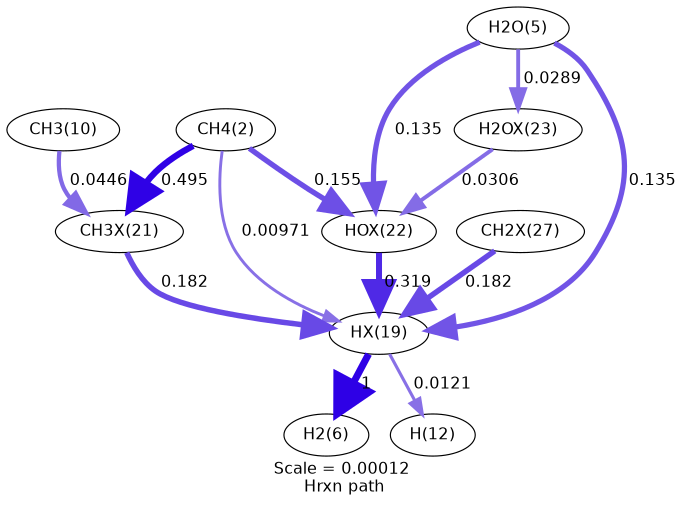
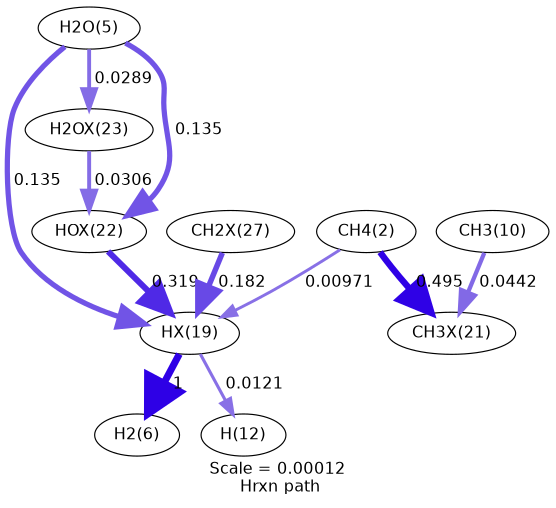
edge "CH4(2)" -> "HOX(22)": removed, label "0.155"
edge "CH3(10)" -> "CH3X(21)": label " 0.0446" -> " 0.0442"
edge "CH3X(21)" -> "HX(19)": removed, label "0.182"
